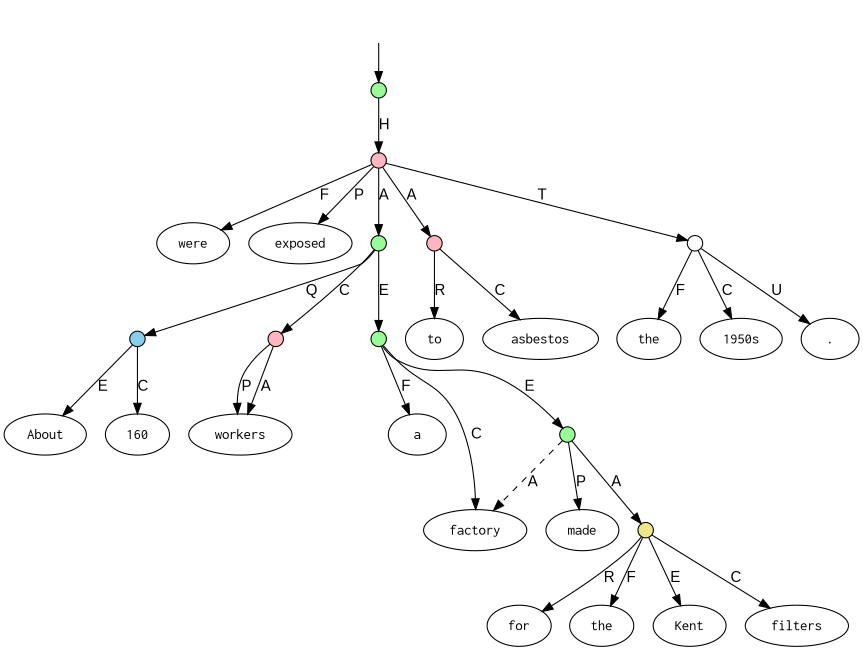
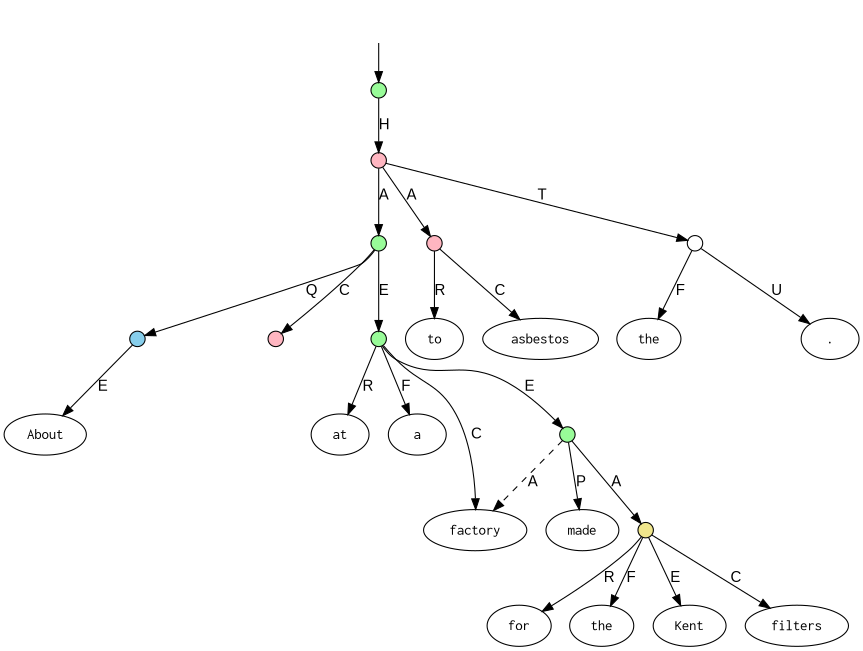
node "were": removed
node "exposed": removed
node "1950s": removed
node "160": removed
node "workers": removed
node "at": added
